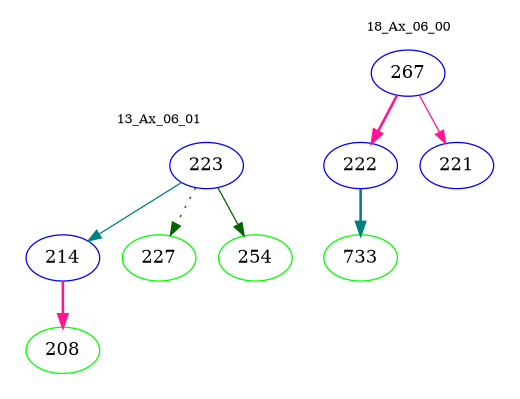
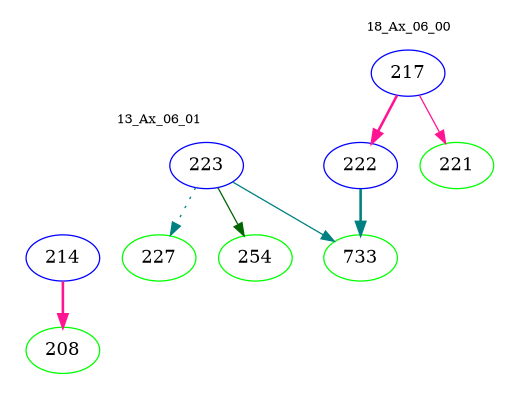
node "267": label "267" -> "217"
node "221": color blue -> green
edge "223" -> "227": color darkgreen -> teal
edge "223" -> "214": now "223" -> "733"
